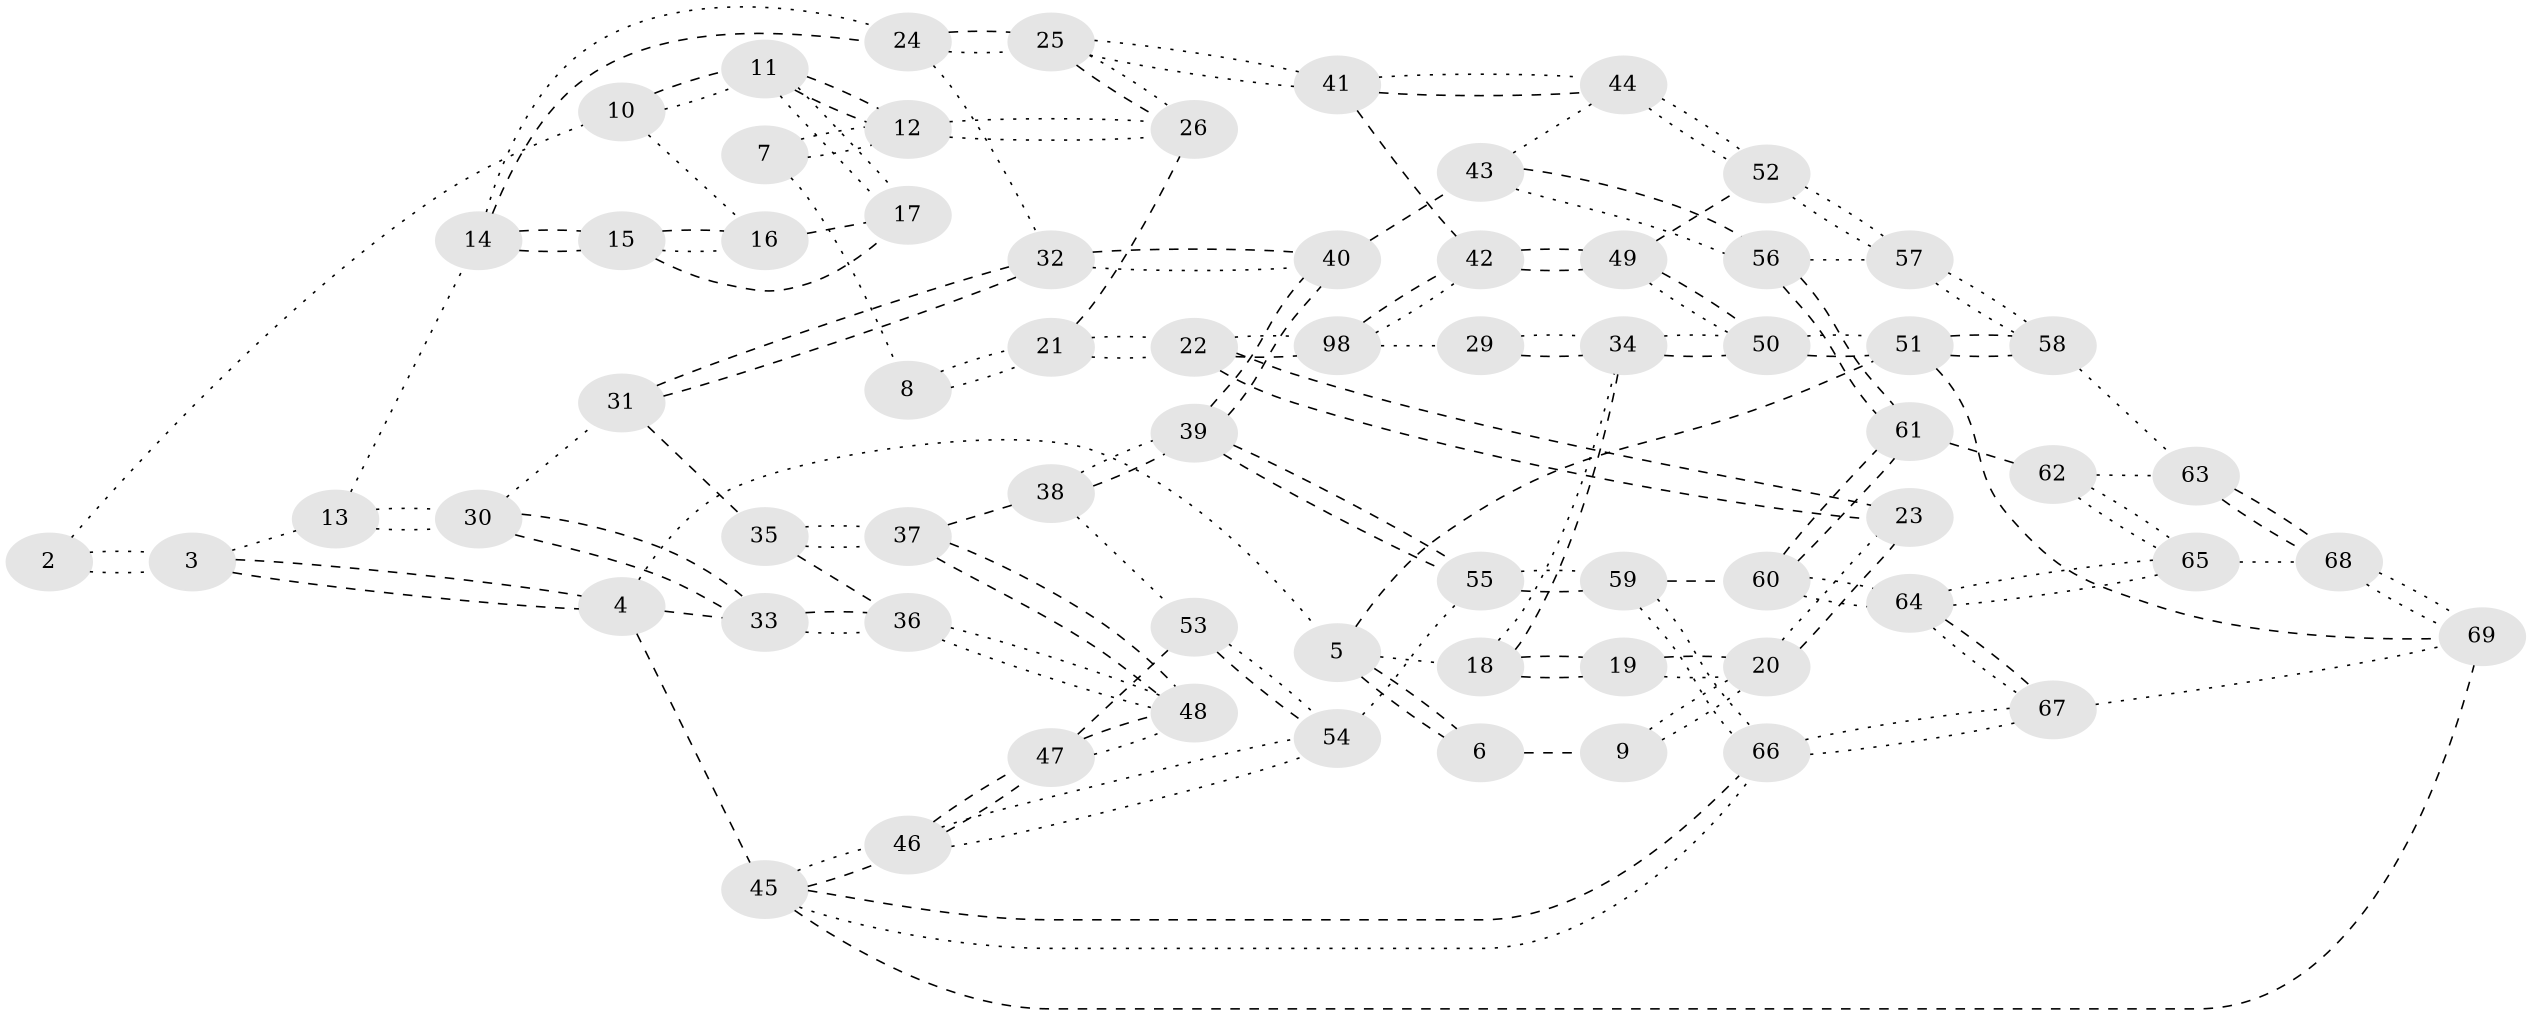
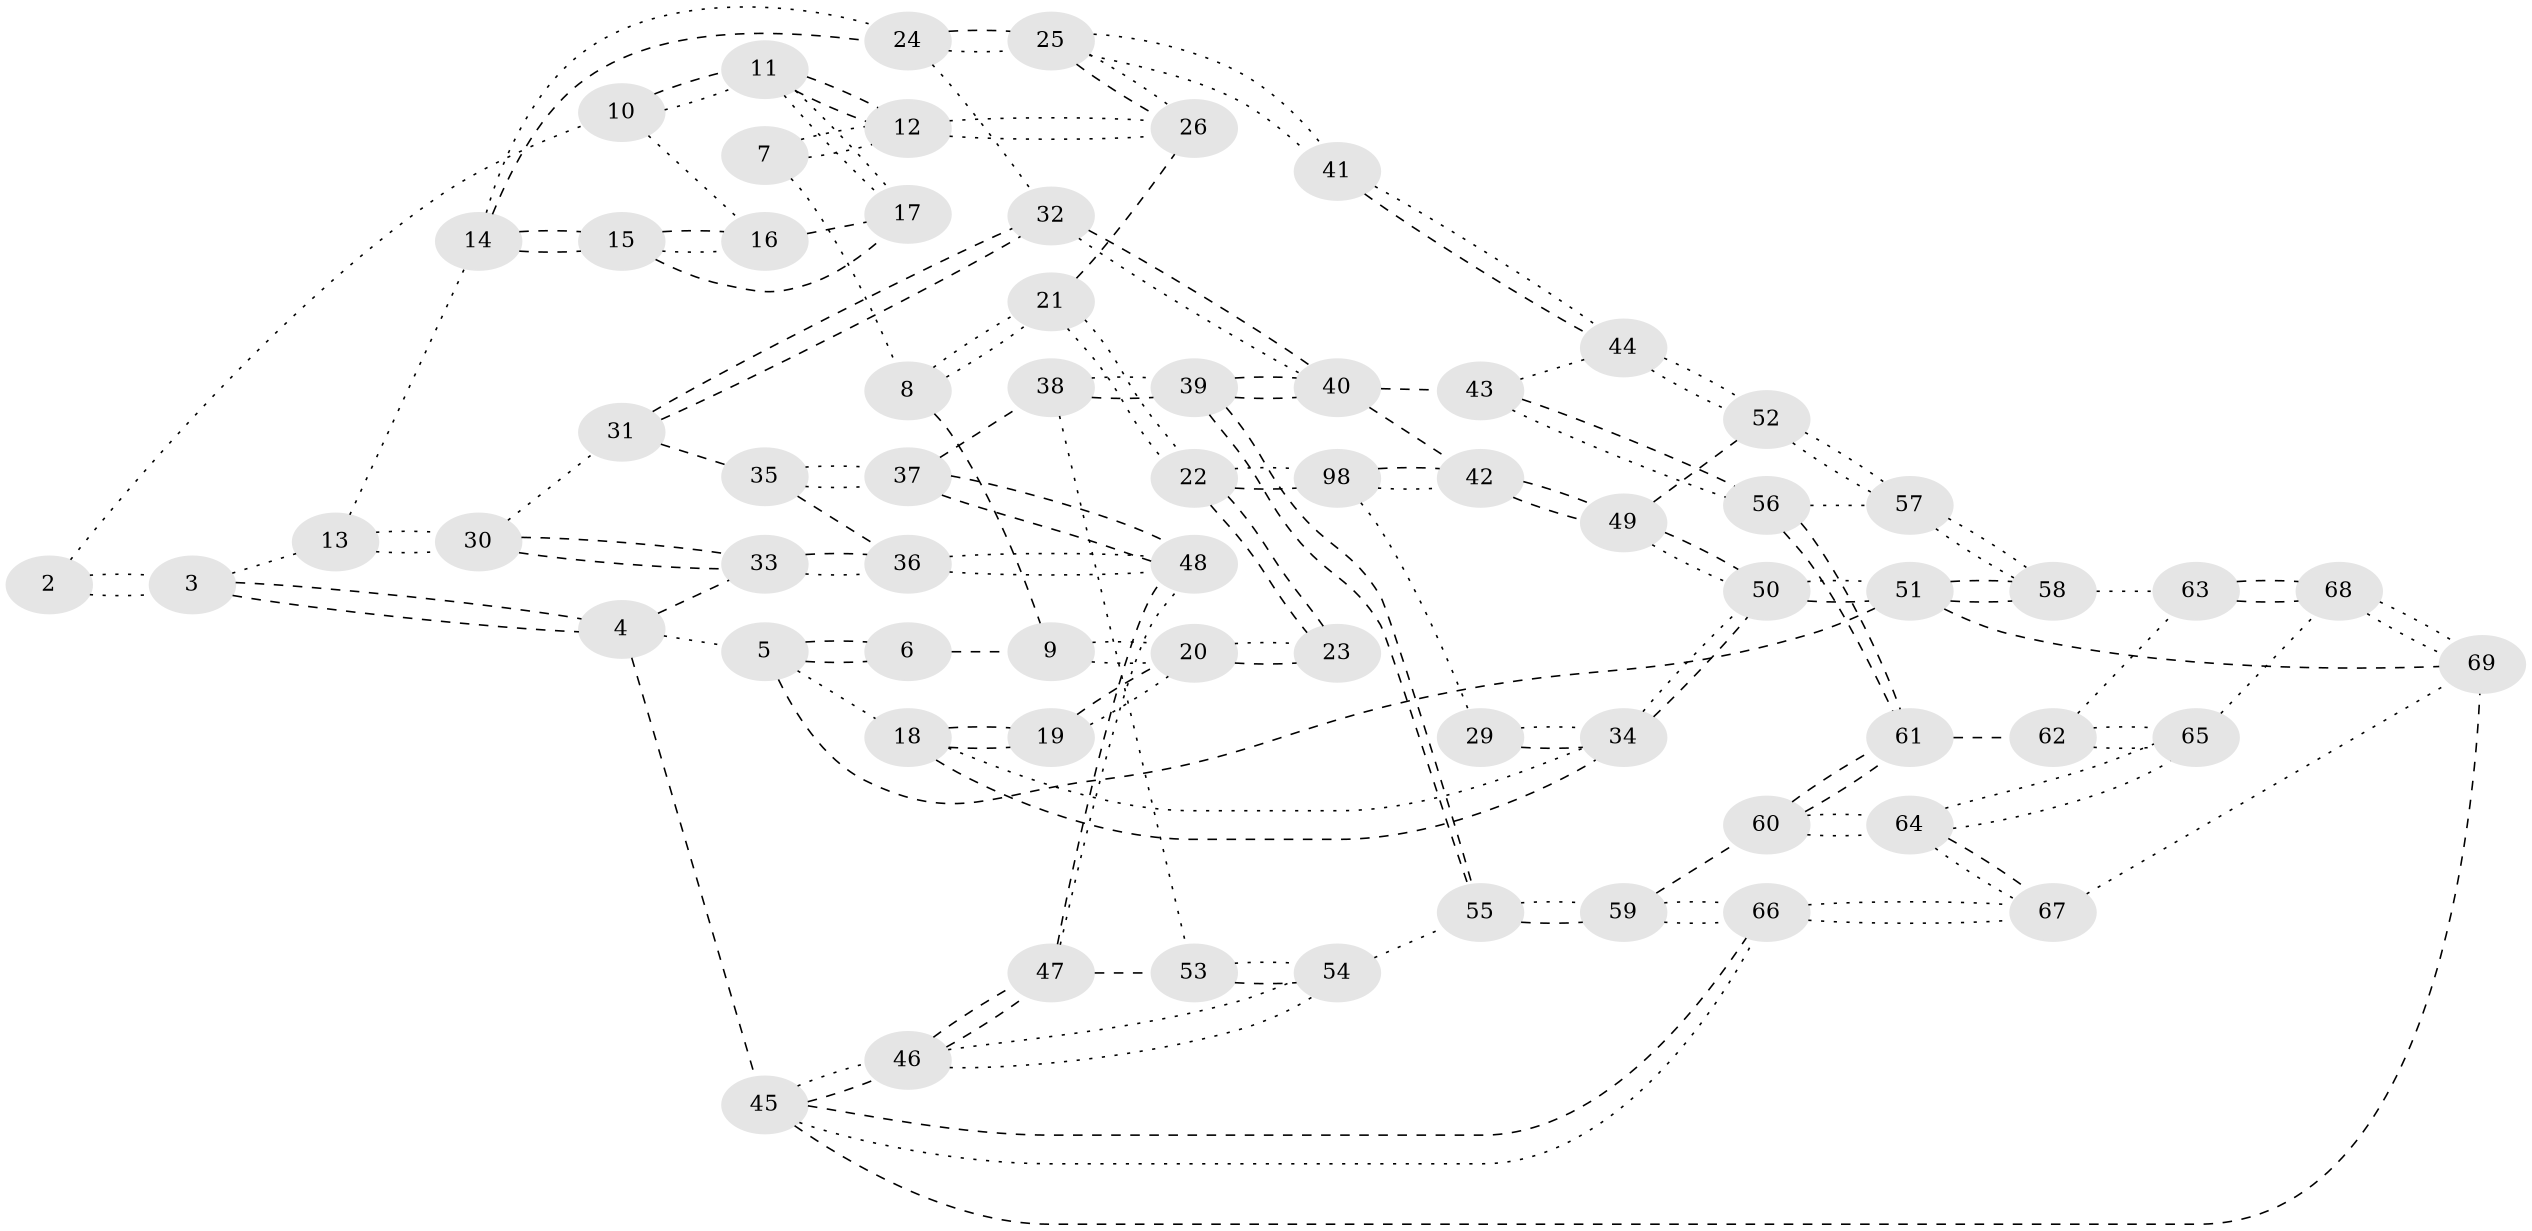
edge "41" -- "42": now "40" -- "42"
edge "8" -- "9": added
